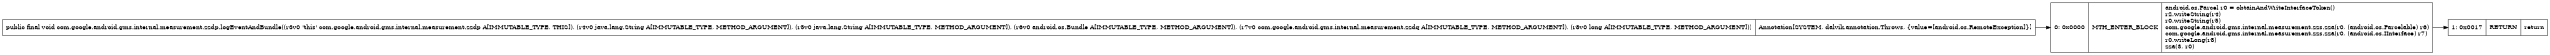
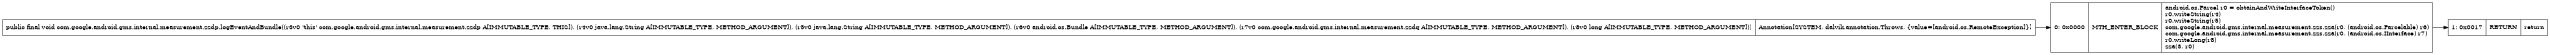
node "0: 0x0000": text "r2.writeString(r4)" -> "r0.writeString(r4)"
